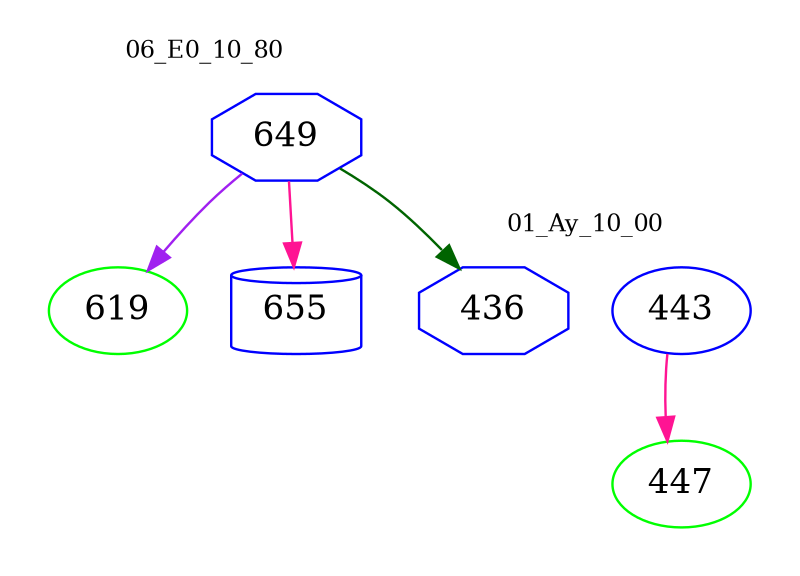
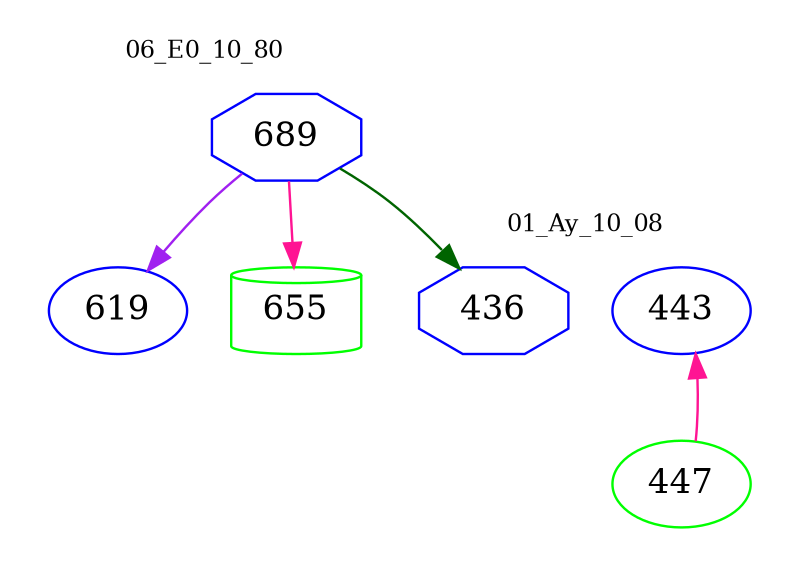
node "649": label "649" -> "689"
cluster "01_Ay_10_00": label "01_Ay_10_00" -> "01_Ay_10_08"
node "619": color green -> blue
node "655": color blue -> green
edge "443" -> "447": reversed
